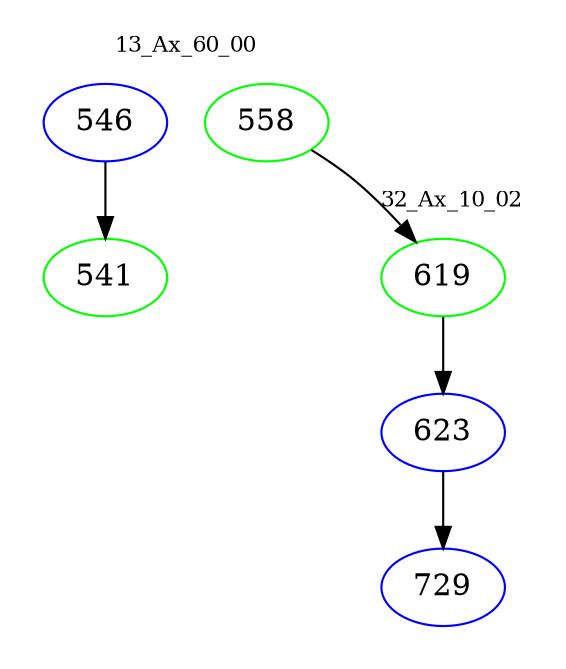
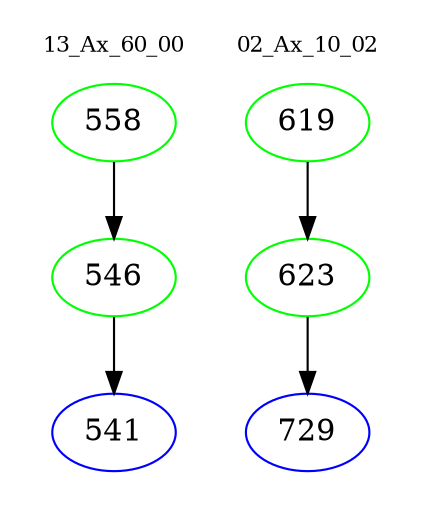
node "546": color blue -> green
cluster "32_Ax_10_02": label "32_Ax_10_02" -> "02_Ax_10_02"
edge "558" -> "619": now "558" -> "546"
node "541": color green -> blue
node "623": color blue -> green
